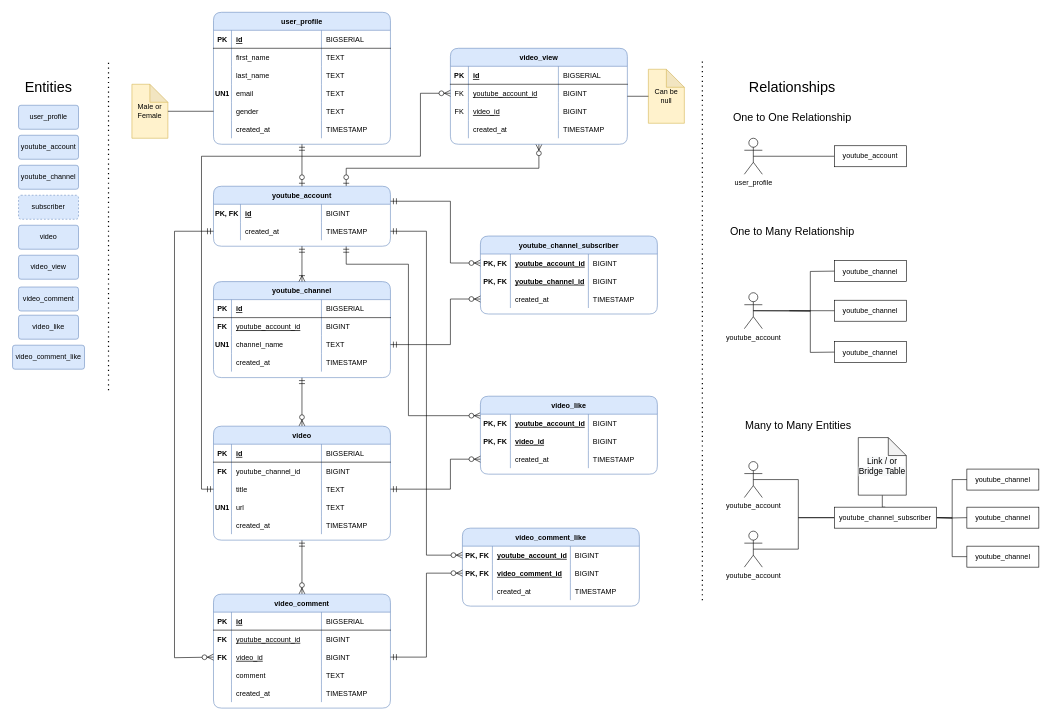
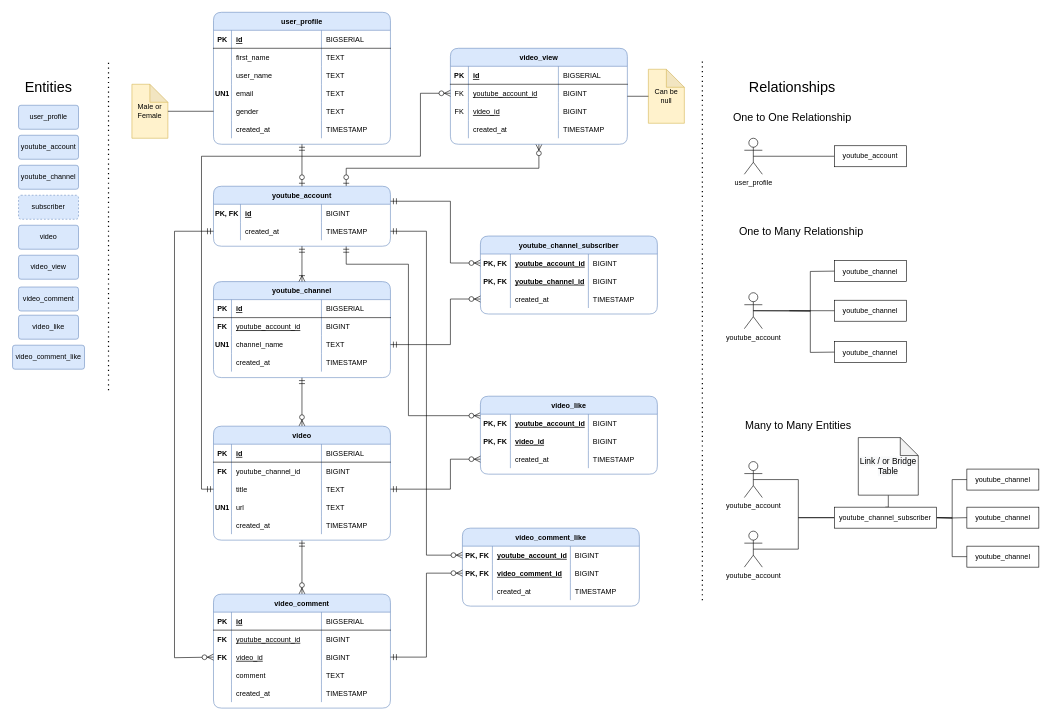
node "last_name": label "last_name" -> "user_name"
node "One to Many Relationship": moved (792, 231) -> (801, 231)
node "Link / or Bridge Table": size 48x58 -> 60x58
